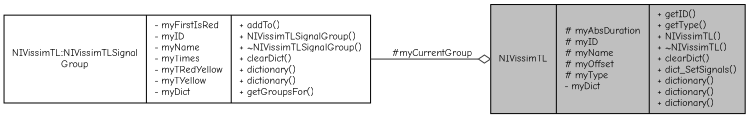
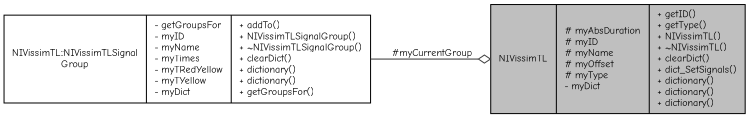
node "NIVissimTL::NIVissimTLSignal": text "- myFirstIsRed" -> "- getGroupsFor"
